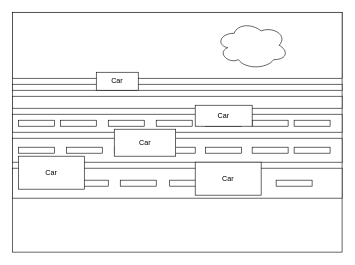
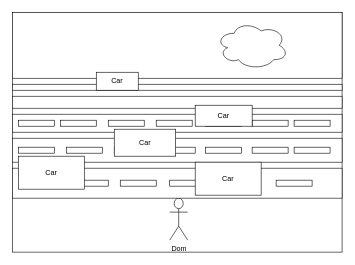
node "Dom": added
